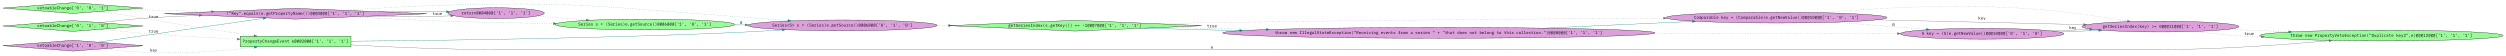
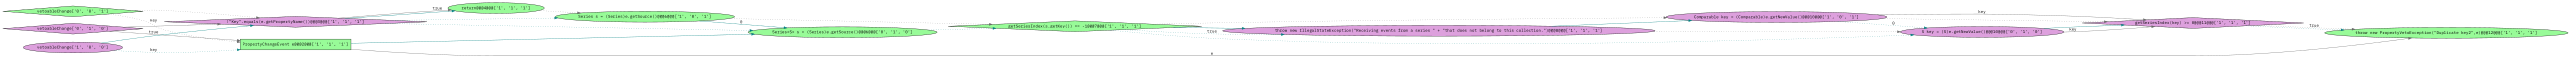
node "return@@@4@@@['1', '1', '1']": fillcolor plum -> palegreen
edge "vetoableChange['0', '0', '1']" -> "PropertyChangeEvent e@@@2@@@['1', '1', '1']": label "true" -> "key"
edge "Series s = (Series)e.getSource()@@@6@@@['1', '0', '1']" -> "getSeriesIndex(s.getKey()) == -1@@@7@@@['1', '1', '1']": added
node "Series<S> s = (Series)e.getSource()@@@6@@@['0', '1', '0']": fillcolor plum -> palegreen
node "vetoableChange['0', '1', '0']": fillcolor palegreen -> plum
node "getSeriesIndex(key) >= 0@@@11@@@['1', '1', '1']": shape ellipse -> diamond
edge "vetoableChange['0', '1', '0']" -> "PropertyChangeEvent e@@@2@@@['1', '1', '1']": style dotted -> solid
edge "getSeriesIndex(s.getKey()) == -1@@@7@@@['1', '1', '1']" -> "S key = (S)e.getNewValue()@@@10@@@['0', '1', '0']": added
node "vetoableChange['1', '0', '0']": shape diamond -> ellipse
